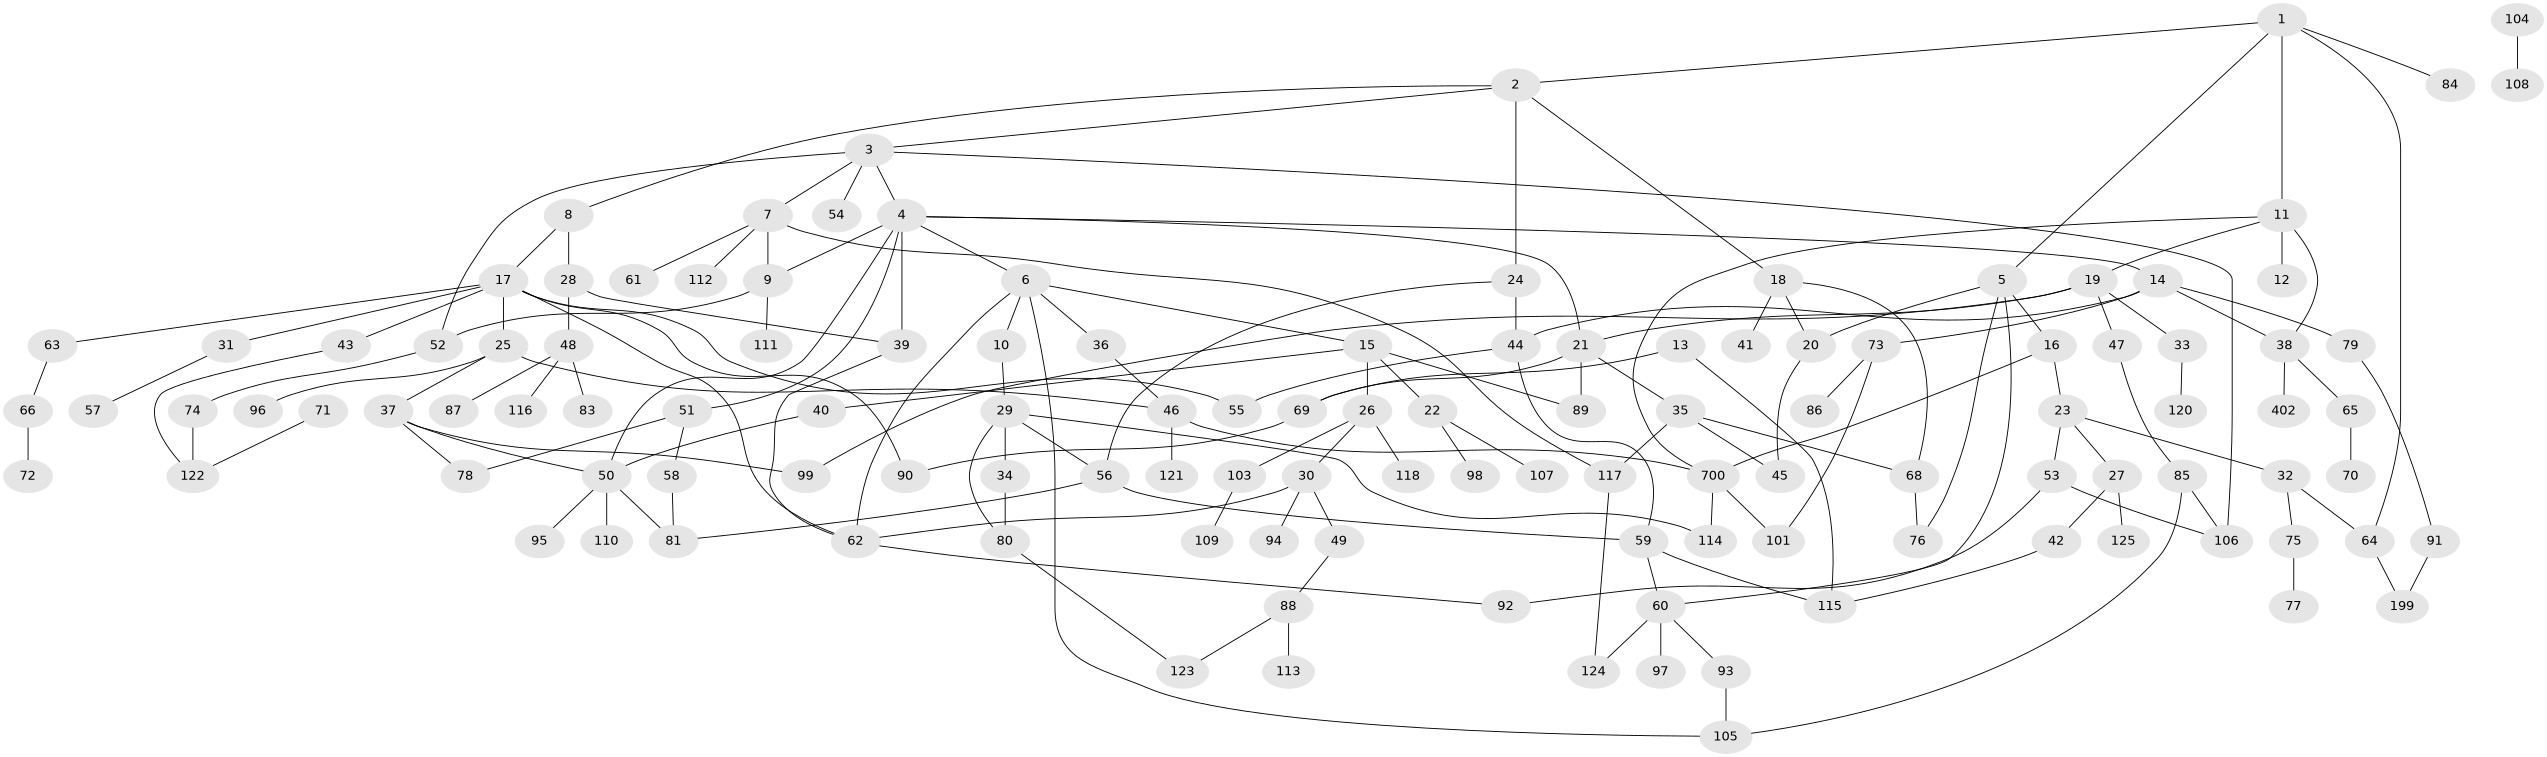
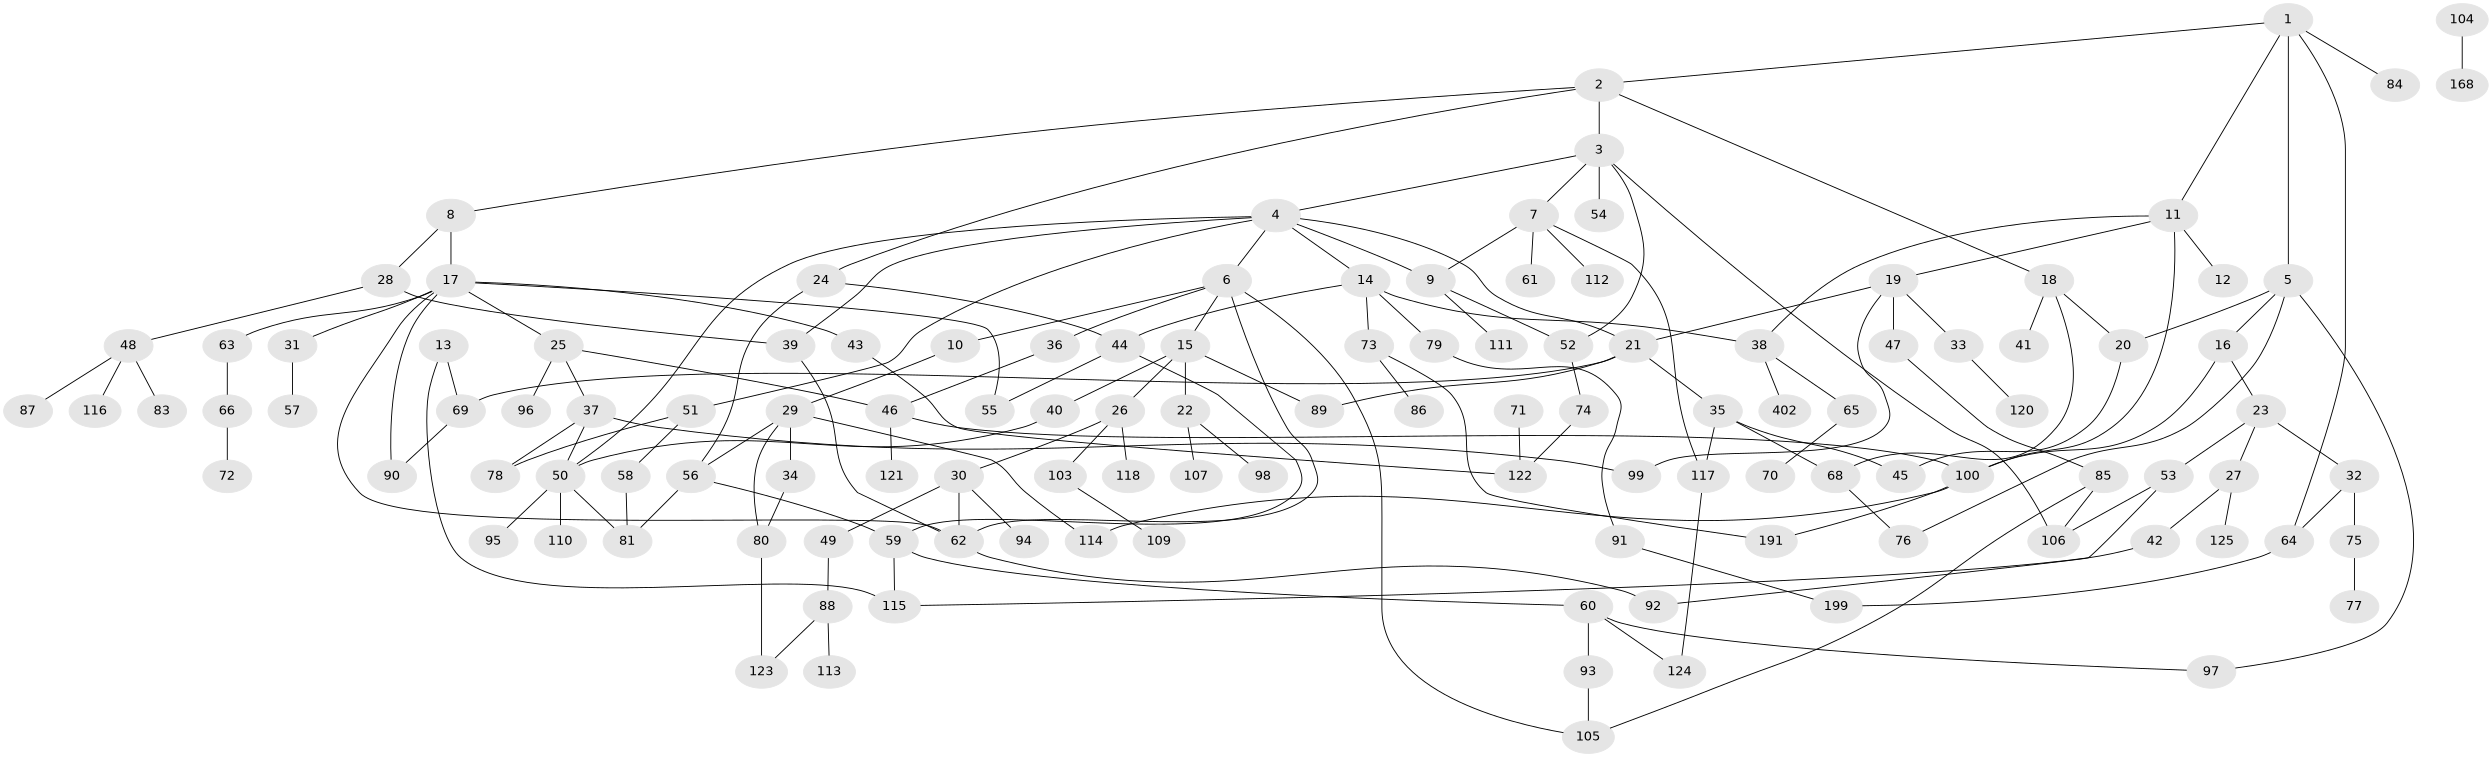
node "108": label "108" -> "168"
node "700": label "700" -> "100"
node "101": label "101" -> "191"
edge "5" -- "60": now "5" -- "97"
